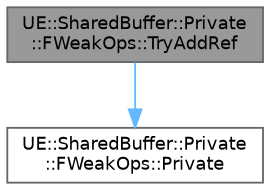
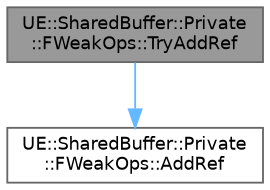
node "UE::SharedBuffer::Private ::FWeakOps::Private": label "UE::SharedBuffer::Private ::FWeakOps::Private" -> "UE::SharedBuffer::Private ::FWeakOps::AddRef"
